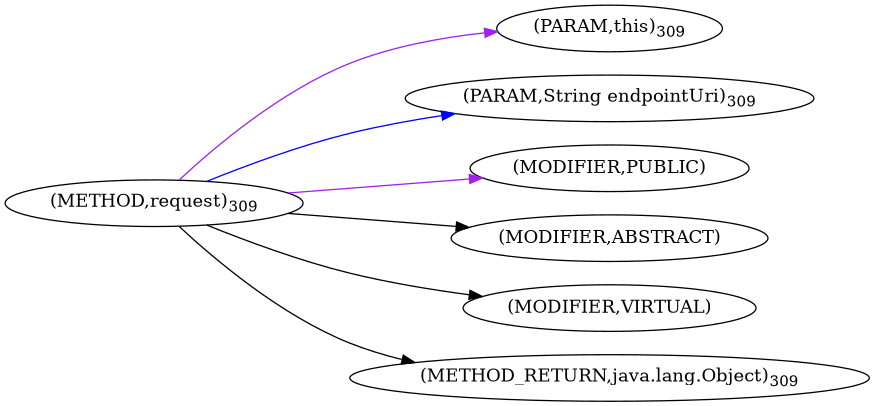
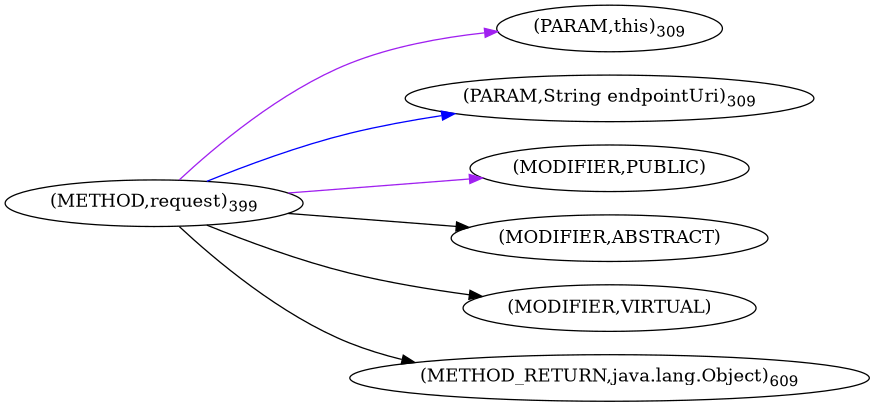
node "(METHOD,request)": text "309" -> "399"
node "(METHOD_RETURN,java.lang.Object)": text "309" -> "609"
